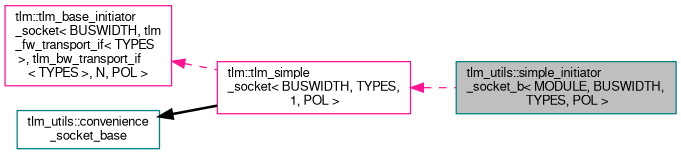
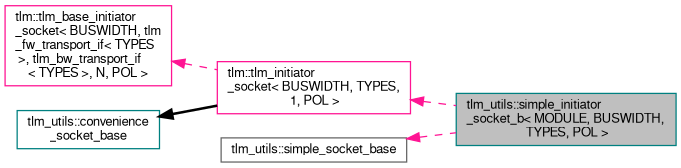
node "tlm::tlm_simple _socket< BUSWIDTH, TYPES, 1, POL >": label "tlm::tlm_simple _socket< BUSWIDTH, TYPES, 1, POL >" -> "tlm::tlm_initiator _socket< BUSWIDTH, TYPES, 1, POL >"
node "tlm_utils::simple_socket_base": added
